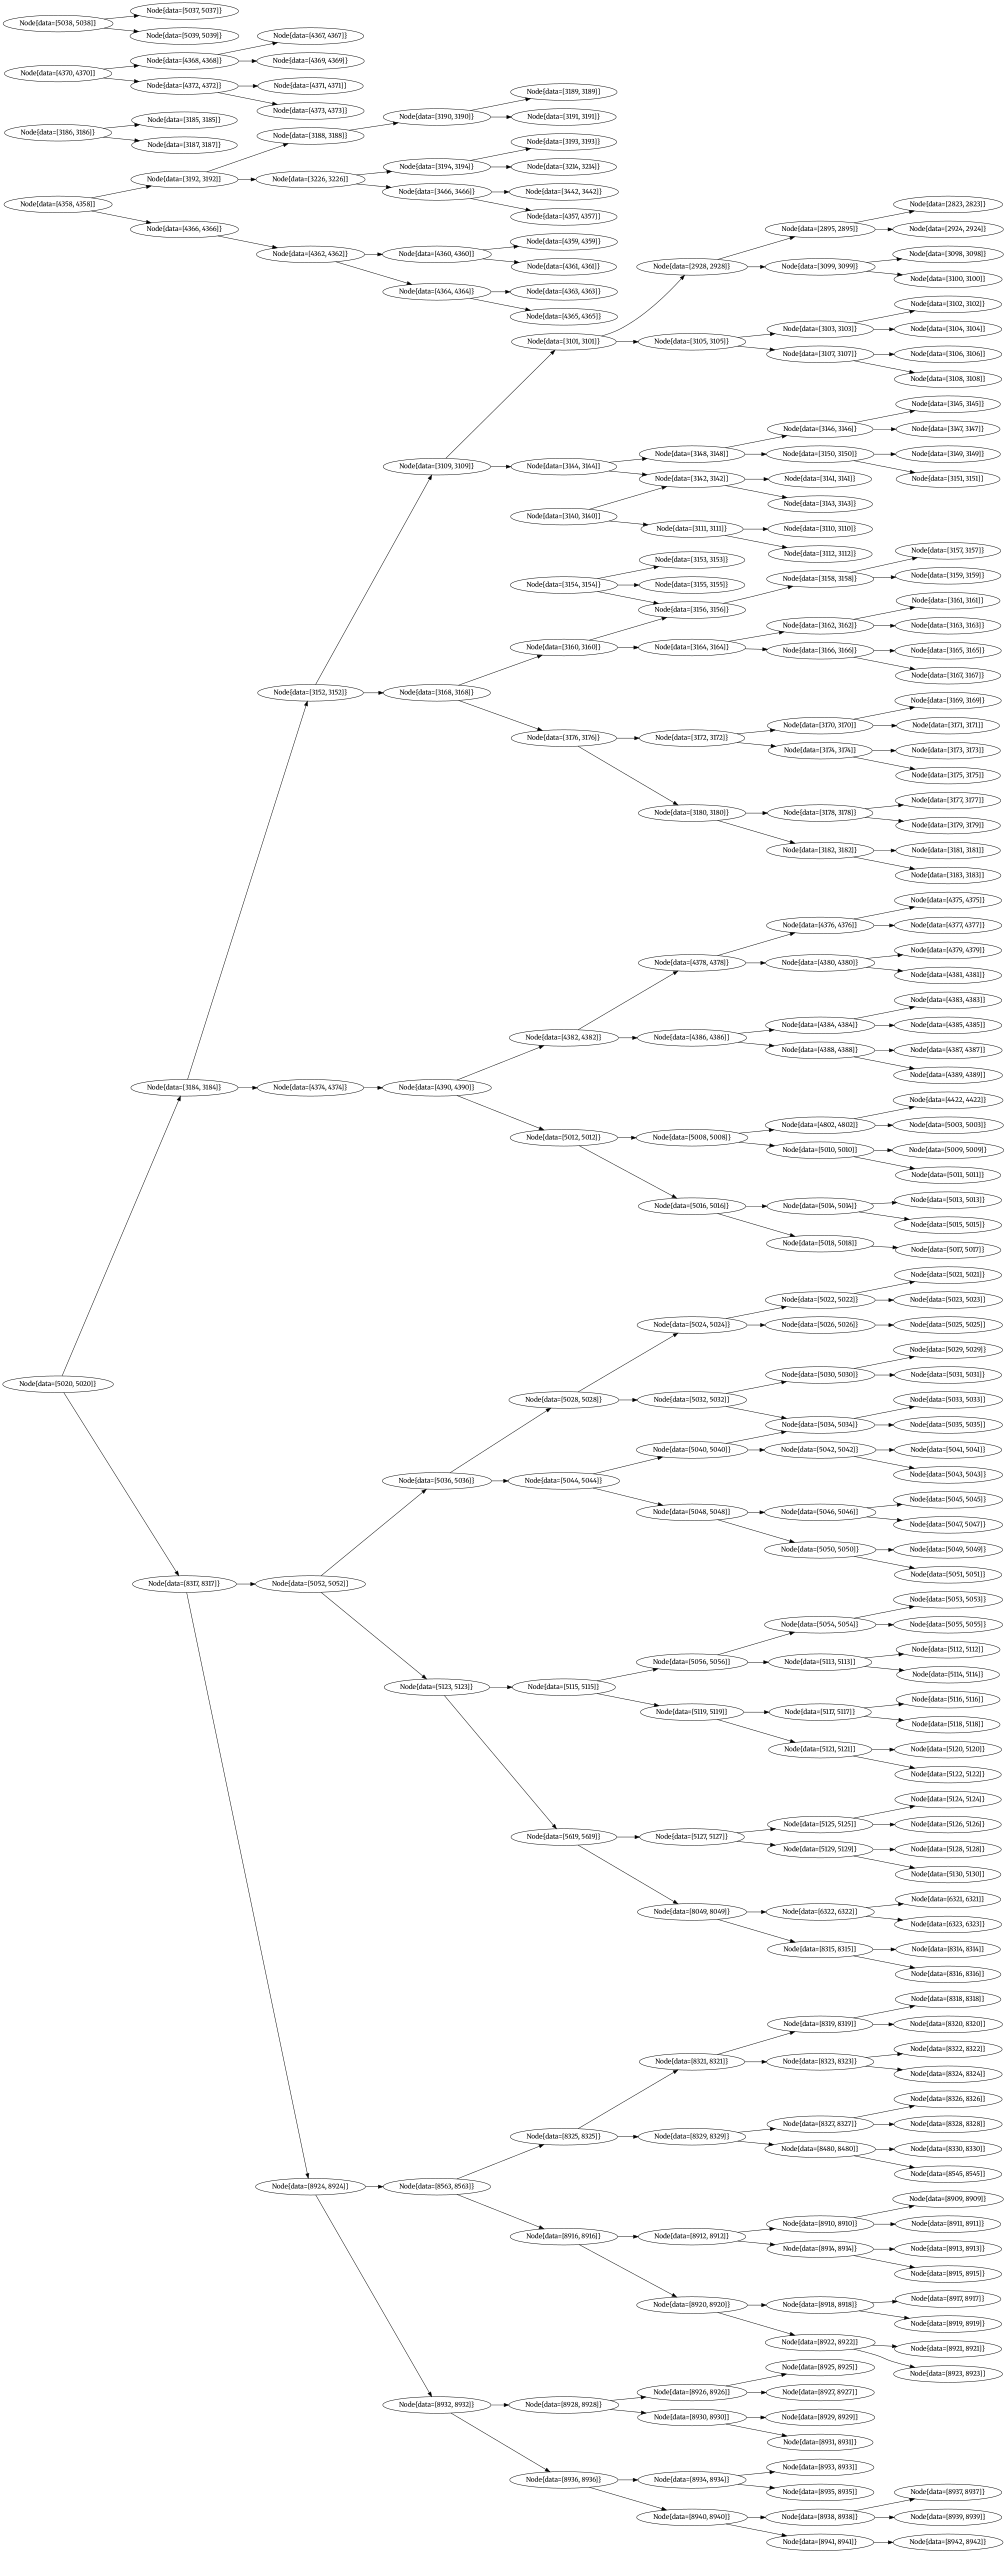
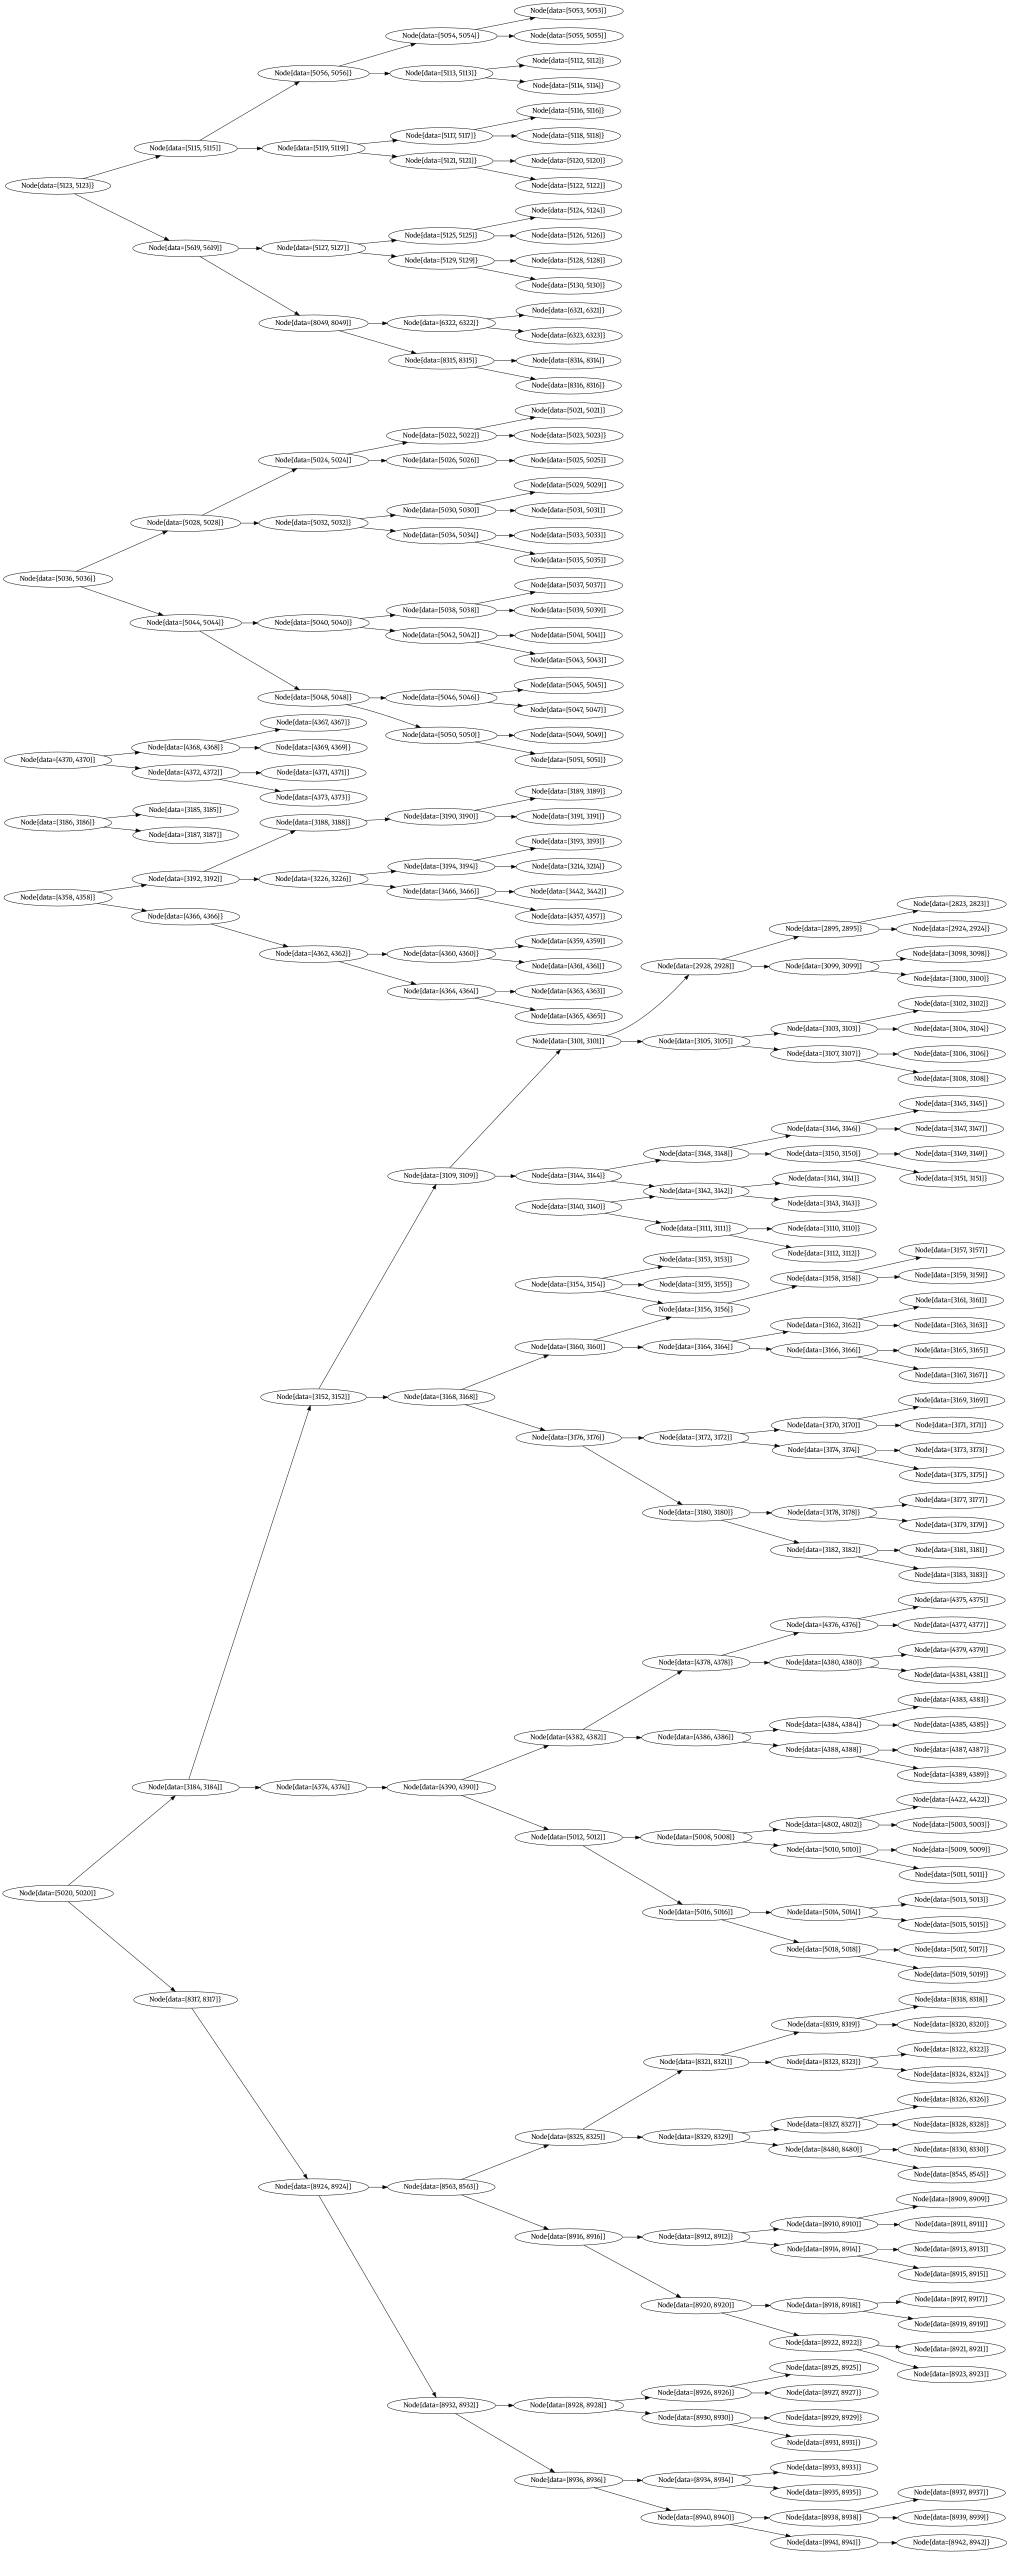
edge "Node{data=[5040, 5040]}" -> "Node{data=[5034, 5034]}": now "Node{data=[5040, 5040]}" -> "Node{data=[5038, 5038]}"
node "Node{data=[5052, 5052]}": removed
node "Node{data=[5019, 5019]}": added
